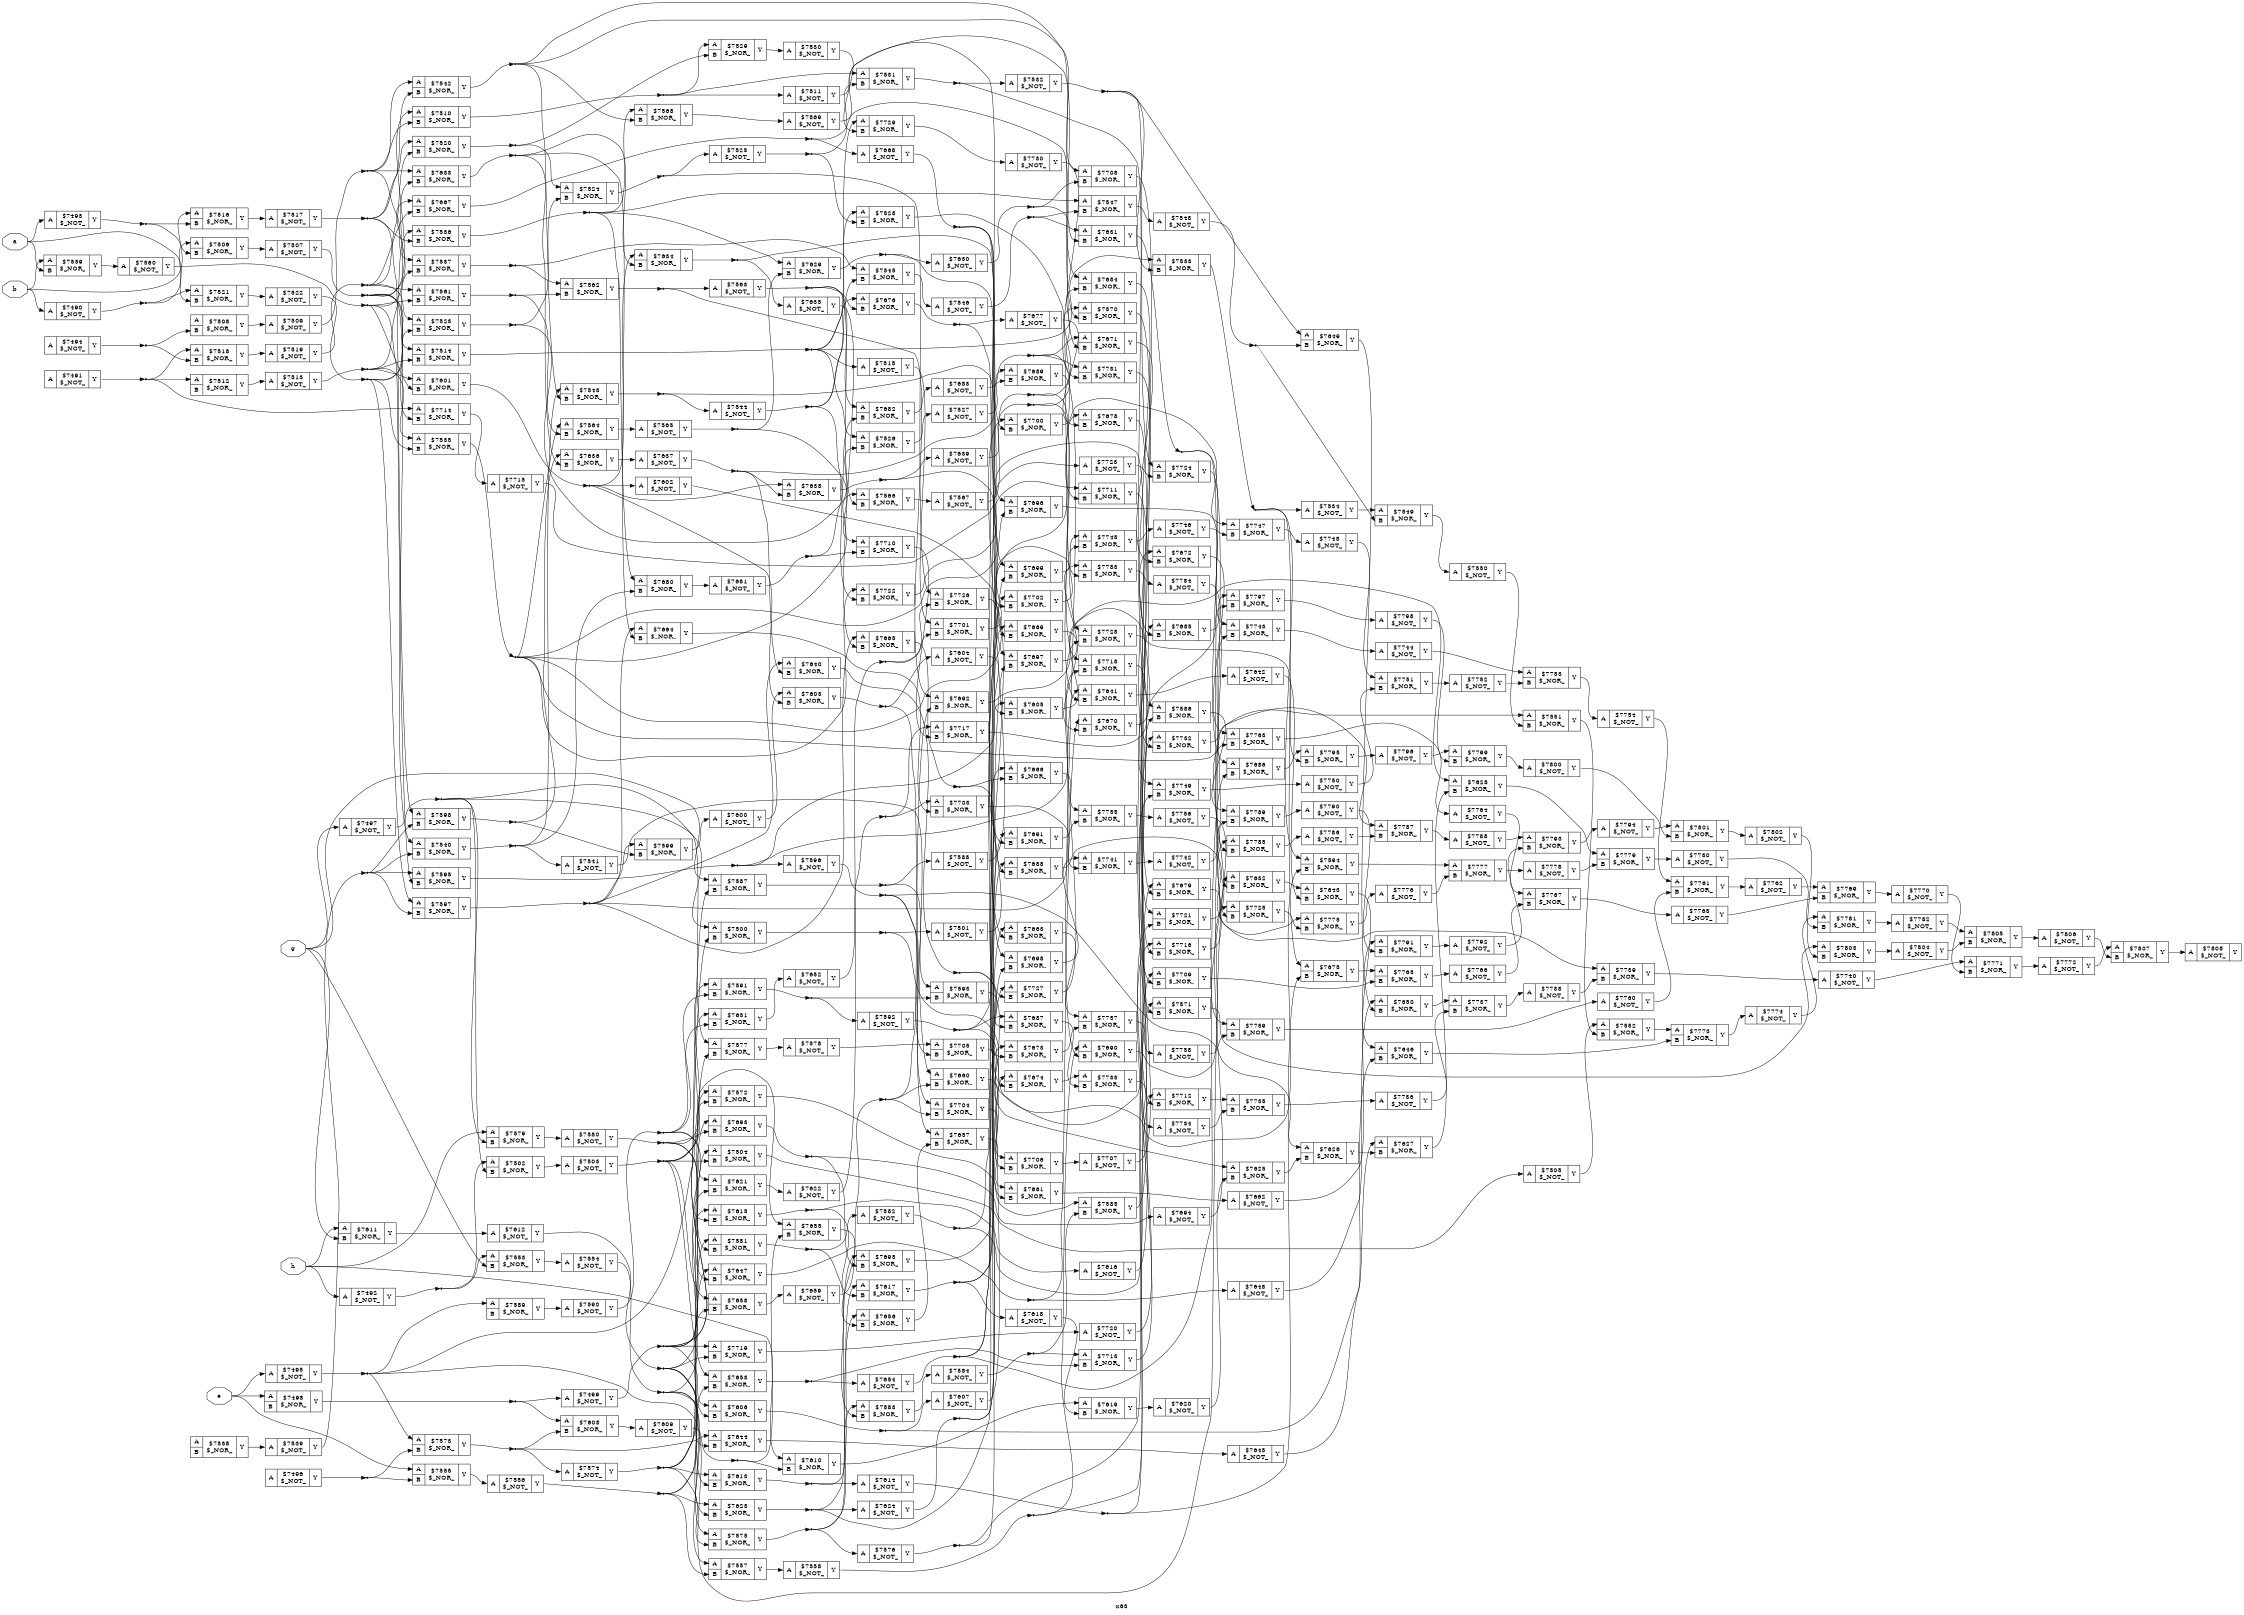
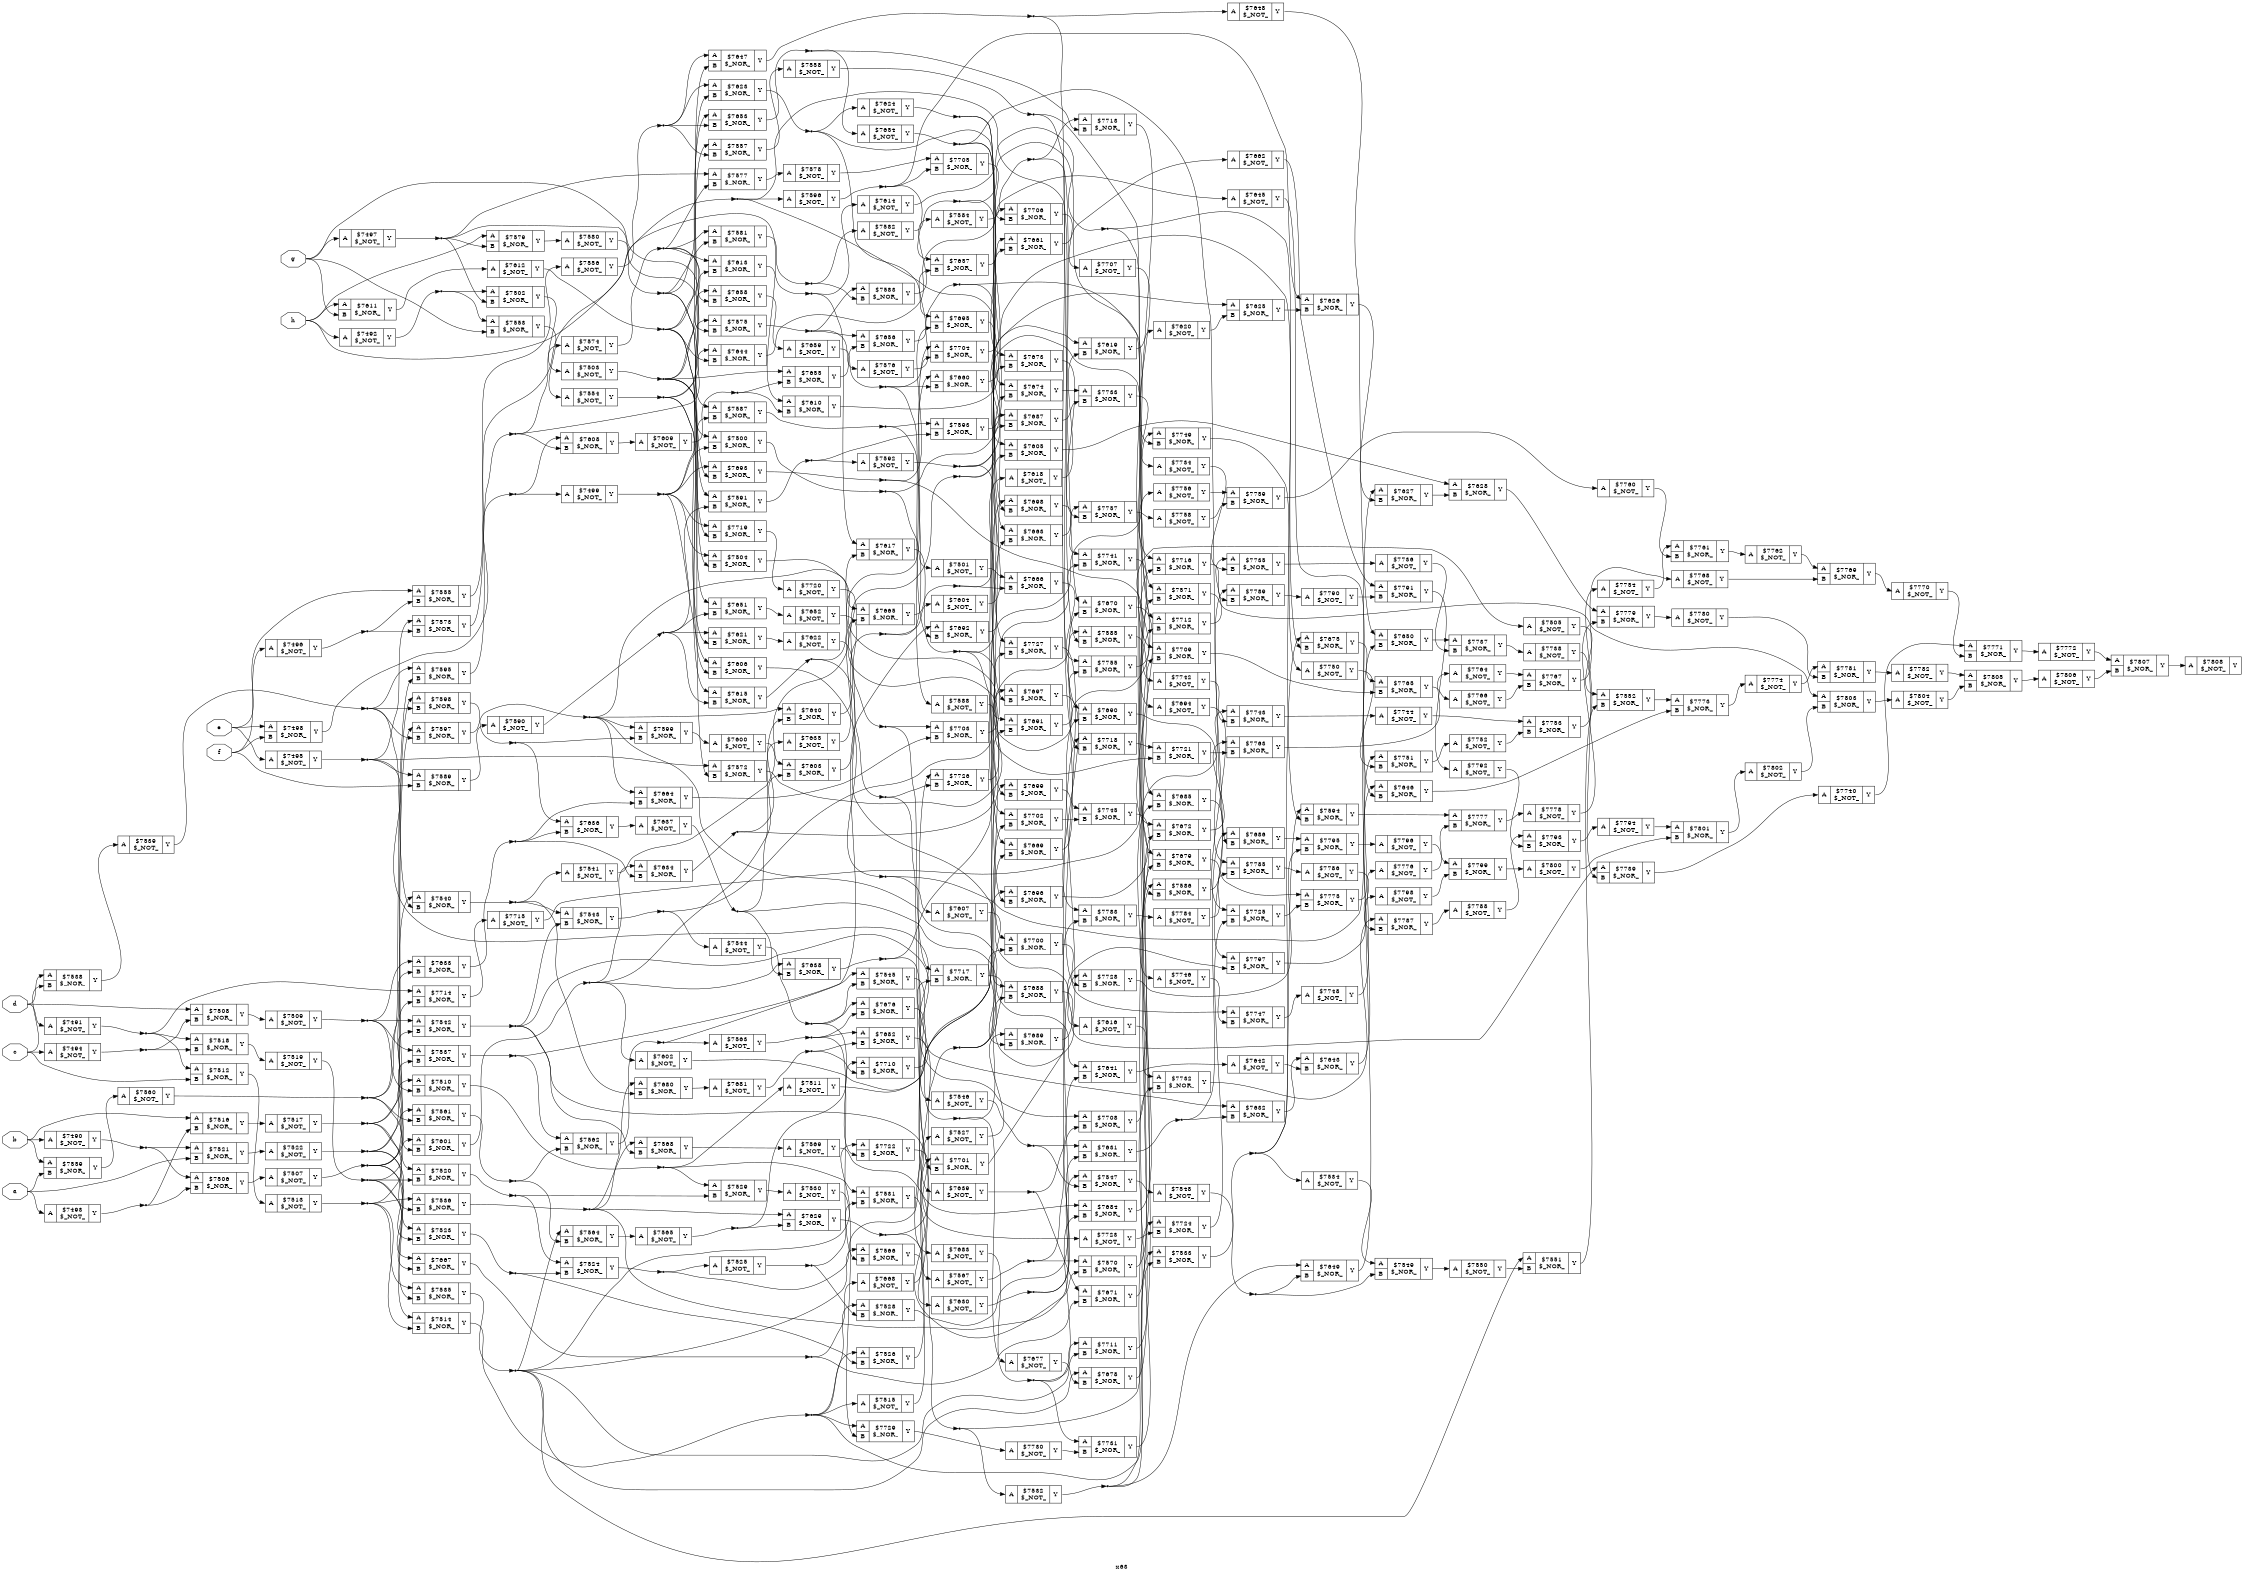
node "f": added
node "d": added
node "c": added
